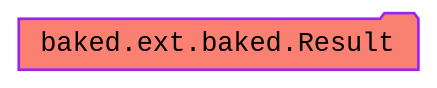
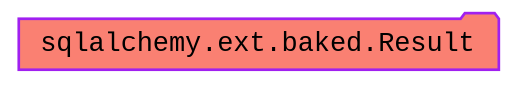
node "baked.ext.baked.Result": label "baked.ext.baked.Result" -> "sqlalchemy.ext.baked.Result"
